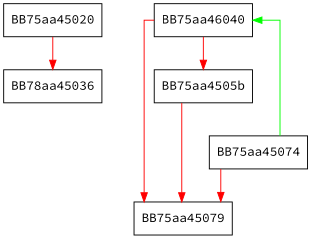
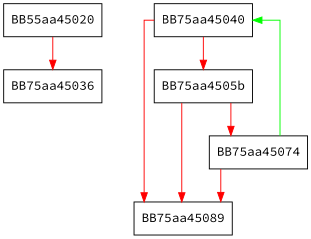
node "BB75aa45020": label "BB75aa45020" -> "BB55aa45020"
node "BB75aa46040": label "BB75aa46040" -> "BB75aa45040"
node "BB78aa45036": label "BB78aa45036" -> "BB75aa45036"
edge "BB75aa4505b" -> "BB75aa45074": added
node "BB75aa45079": label "BB75aa45079" -> "BB75aa45089"
